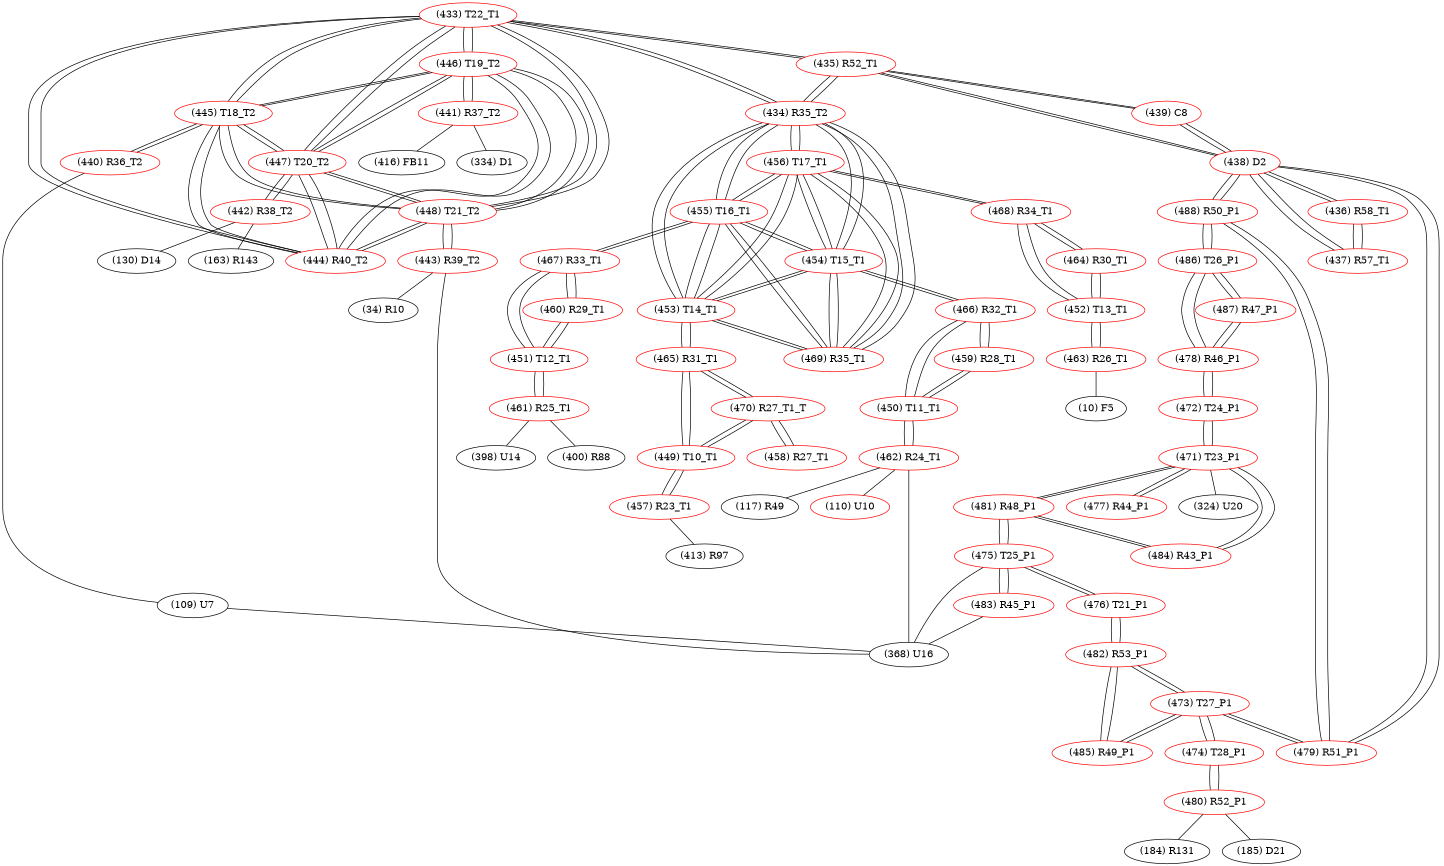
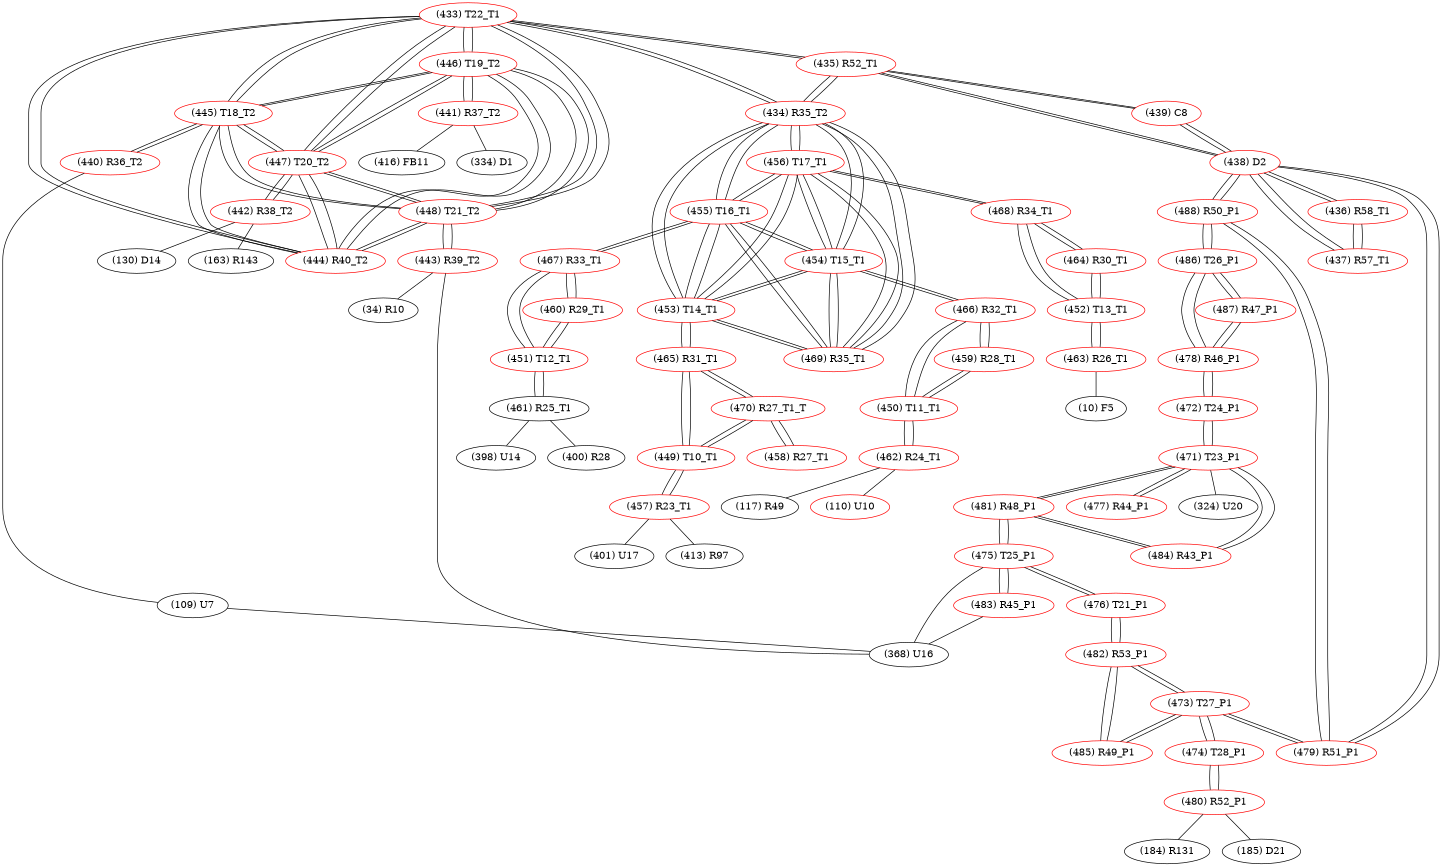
node "(461) R25_T1": color red -> black
node "(400) R88": label "(400) R88" -> "(400) R28"
node "(401) U17": added
edge "(462) R24_T1" -- "(368) U16": removed
